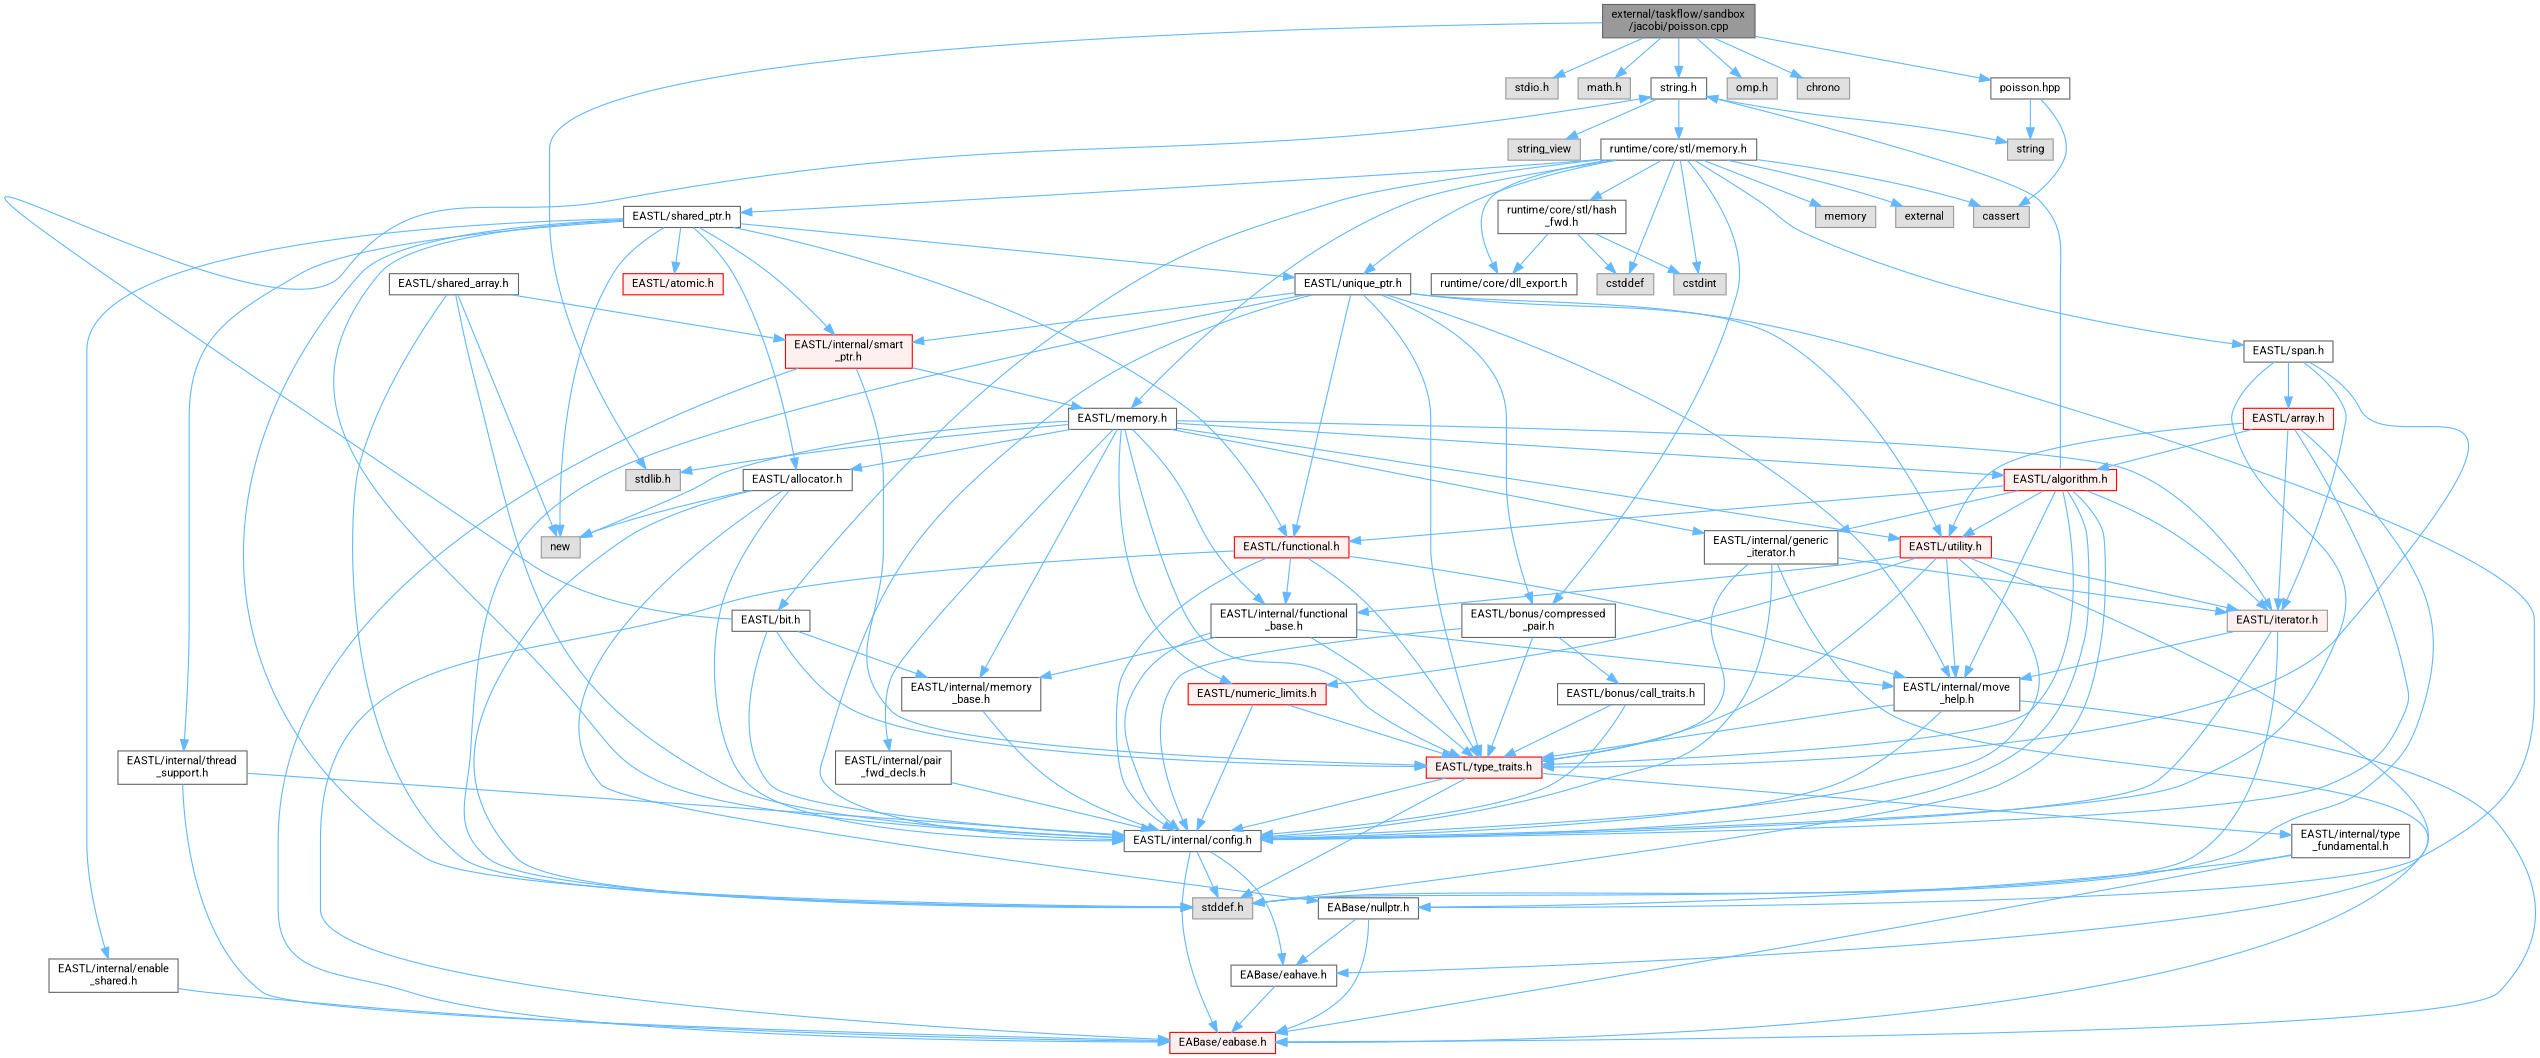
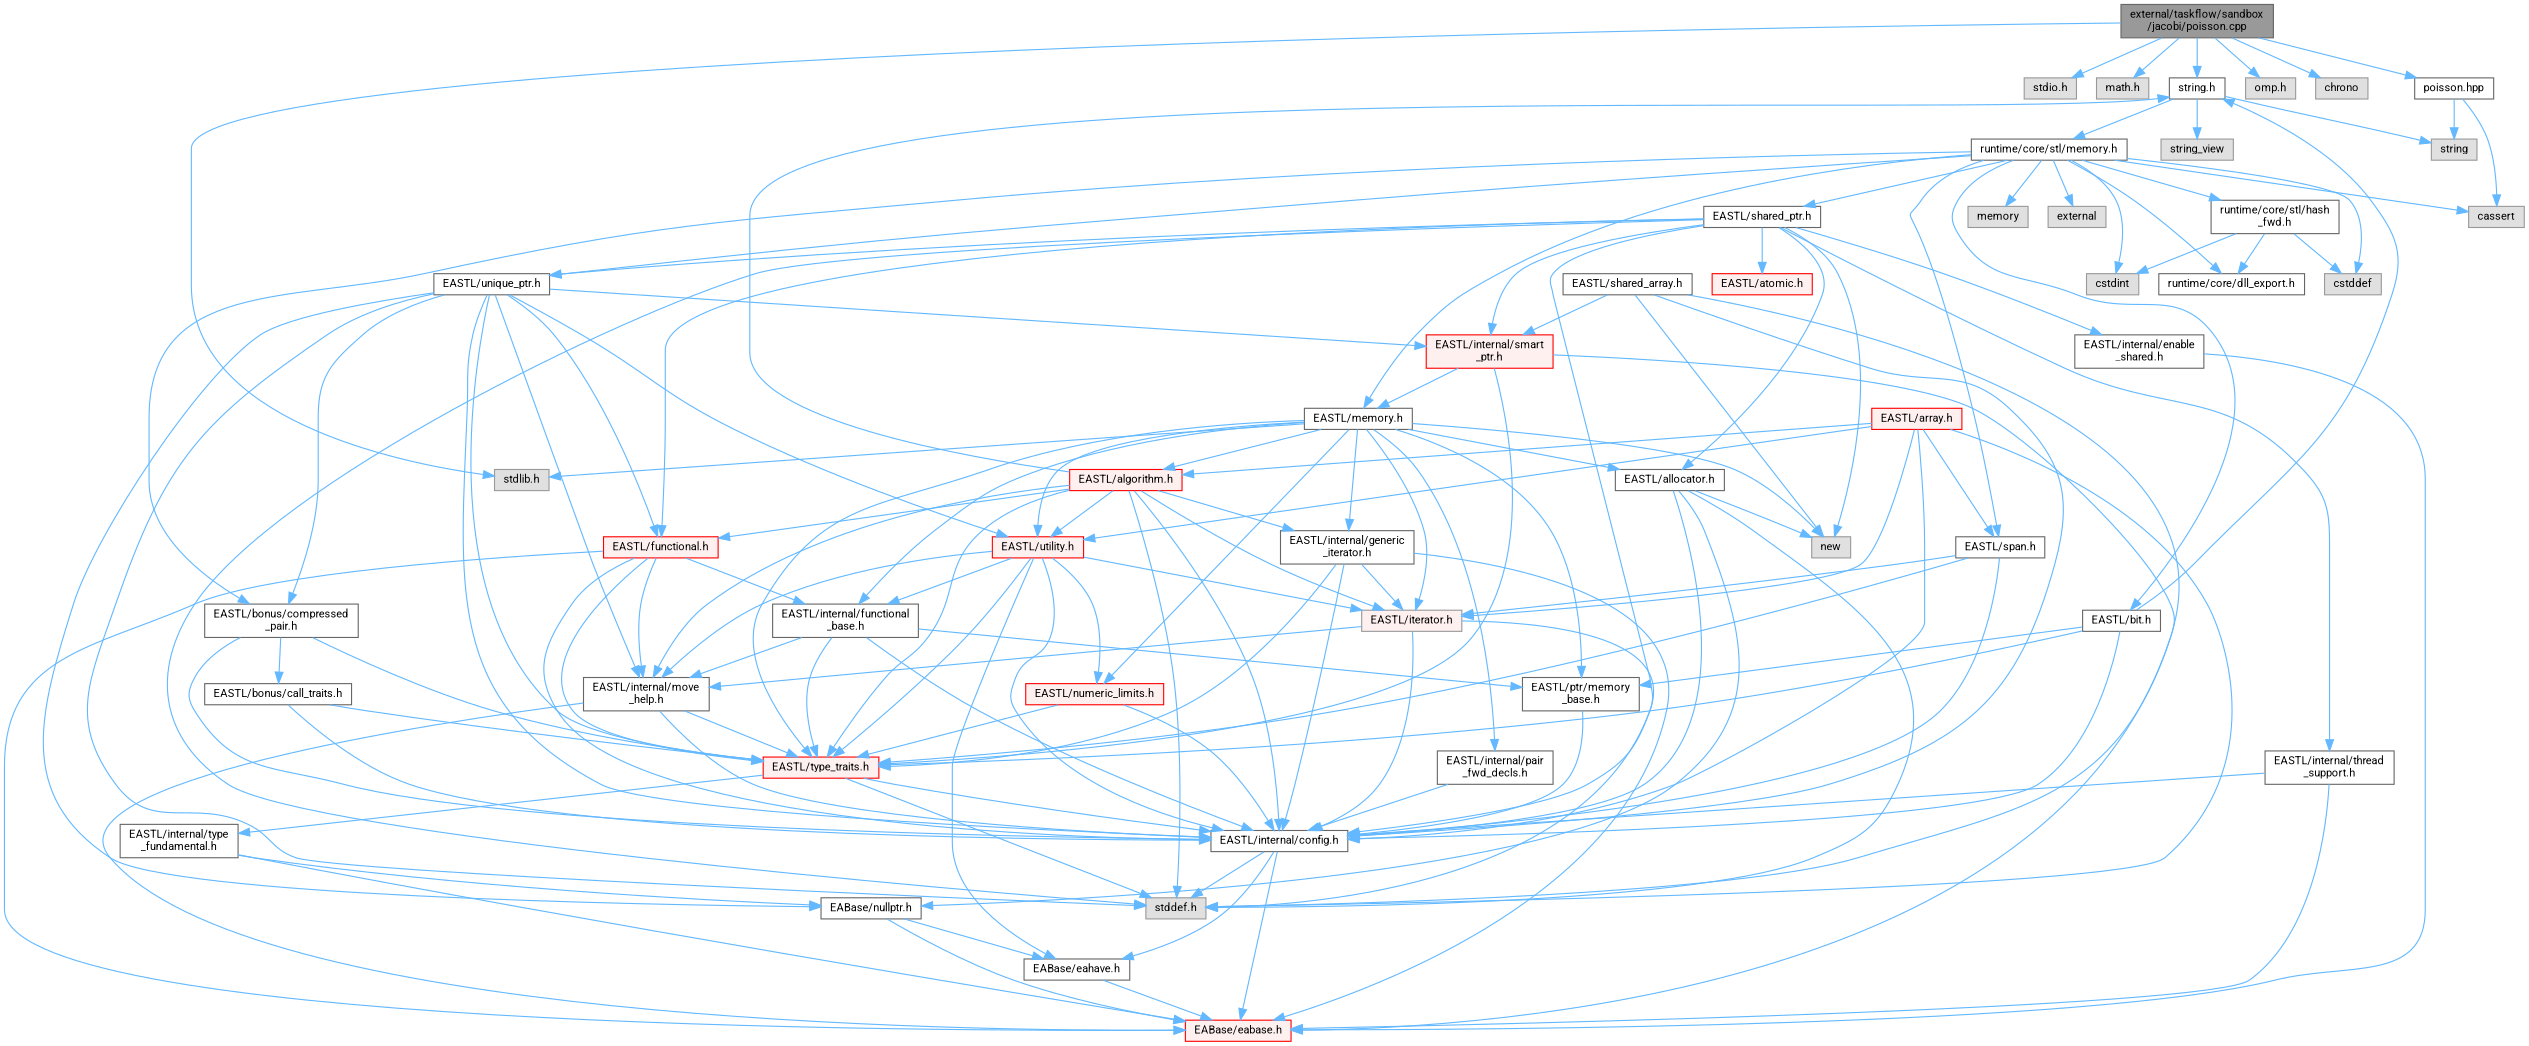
edge "EASTL/span.h" -> "EASTL/array.h": reversed
node "EASTL/internal/memory _base.h": label "EASTL/internal/memory _base.h" -> "EASTL/ptr/memory _base.h"
